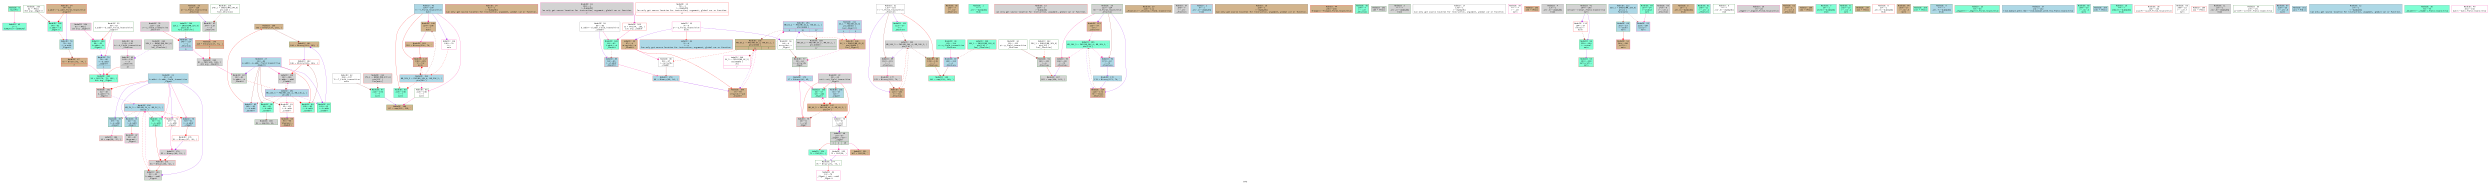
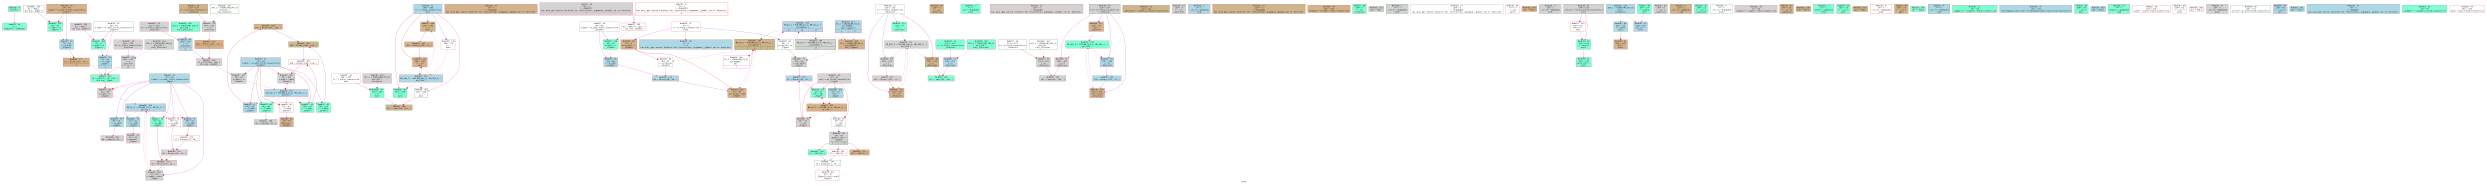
node "NodeID: 211": text "6V_1 = PHI(MR_6V_0)" -> "6V_1 = ENCHI(MR_6V_0)"
